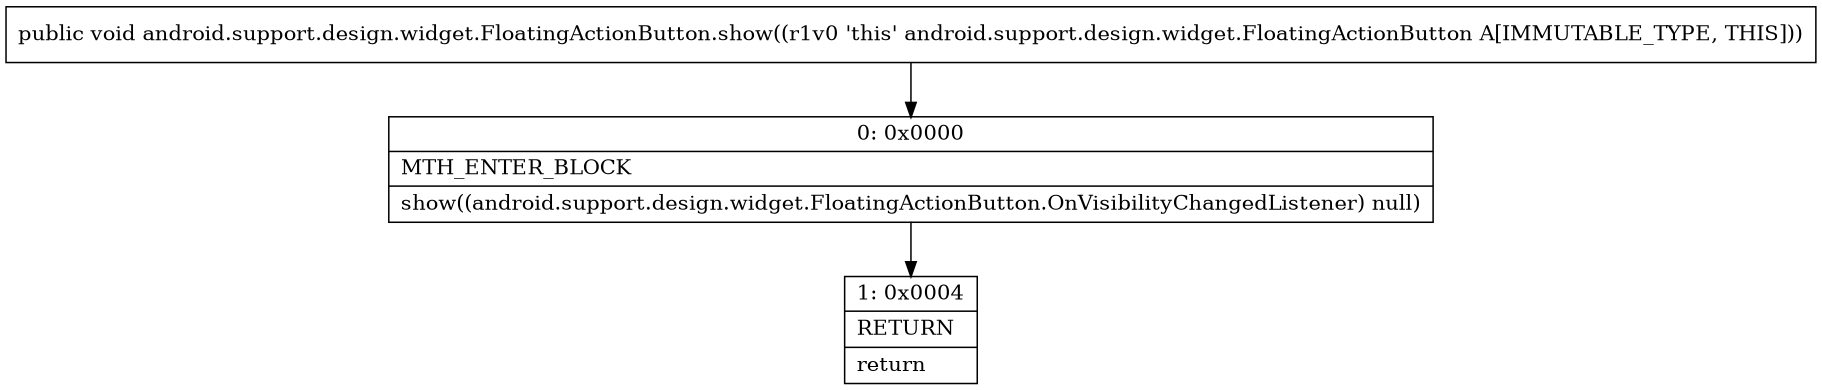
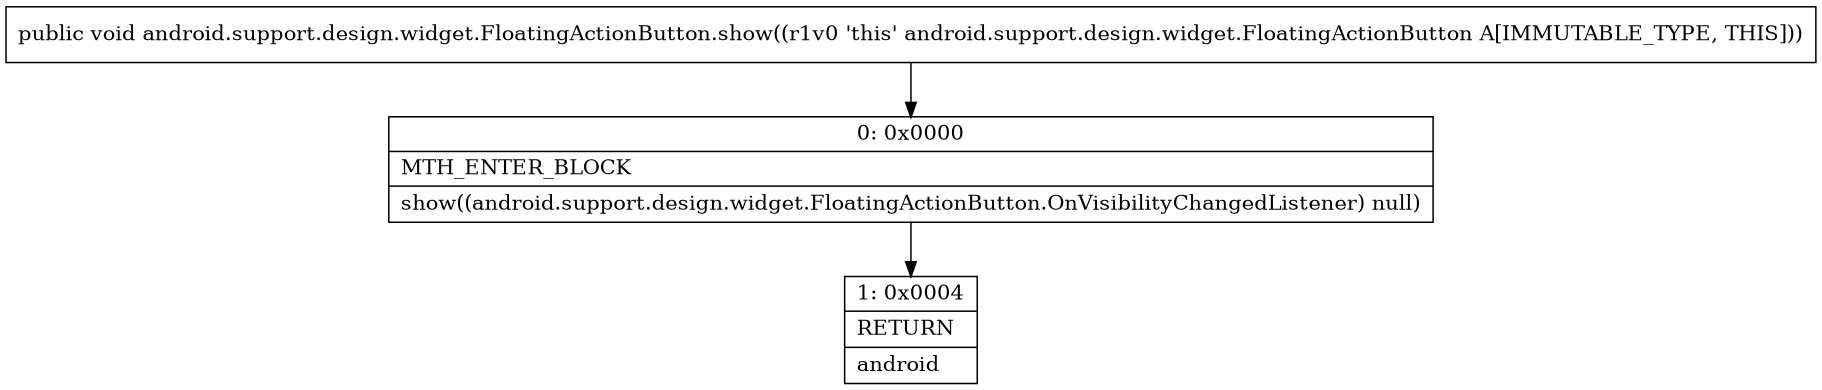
node "1: 0x0004": text "return" -> "android"
